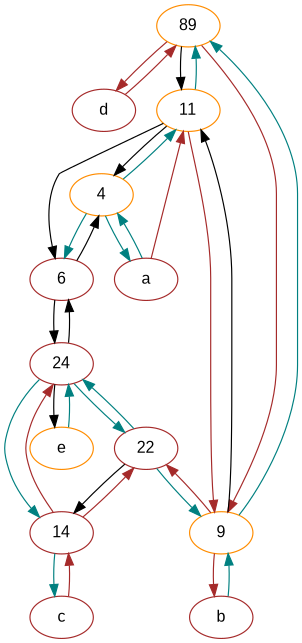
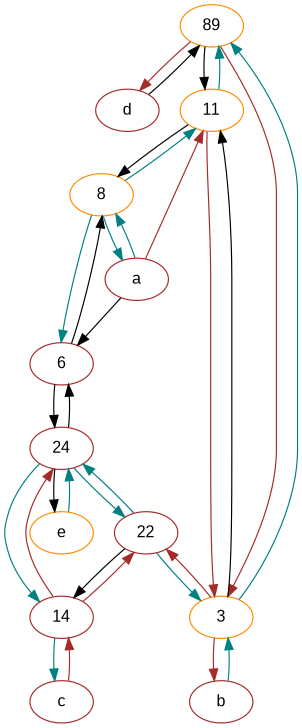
edge "d" -> "89": color brown -> black
edge "11" -> "6": now "a" -> "6"
node "4": label "4" -> "8"
node "9": label "9" -> "3"
